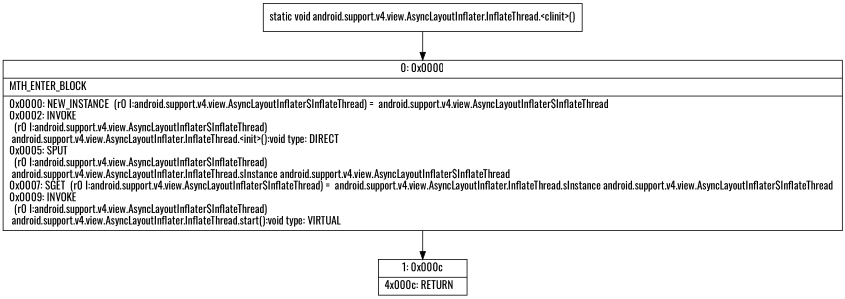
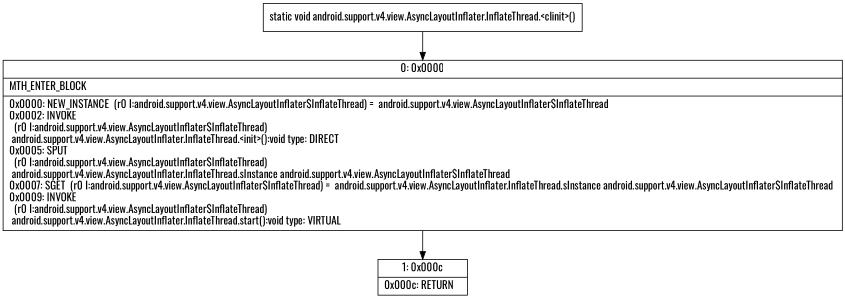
node "1: 0x000c": text "4x000c: RETURN" -> "0x000c: RETURN"
